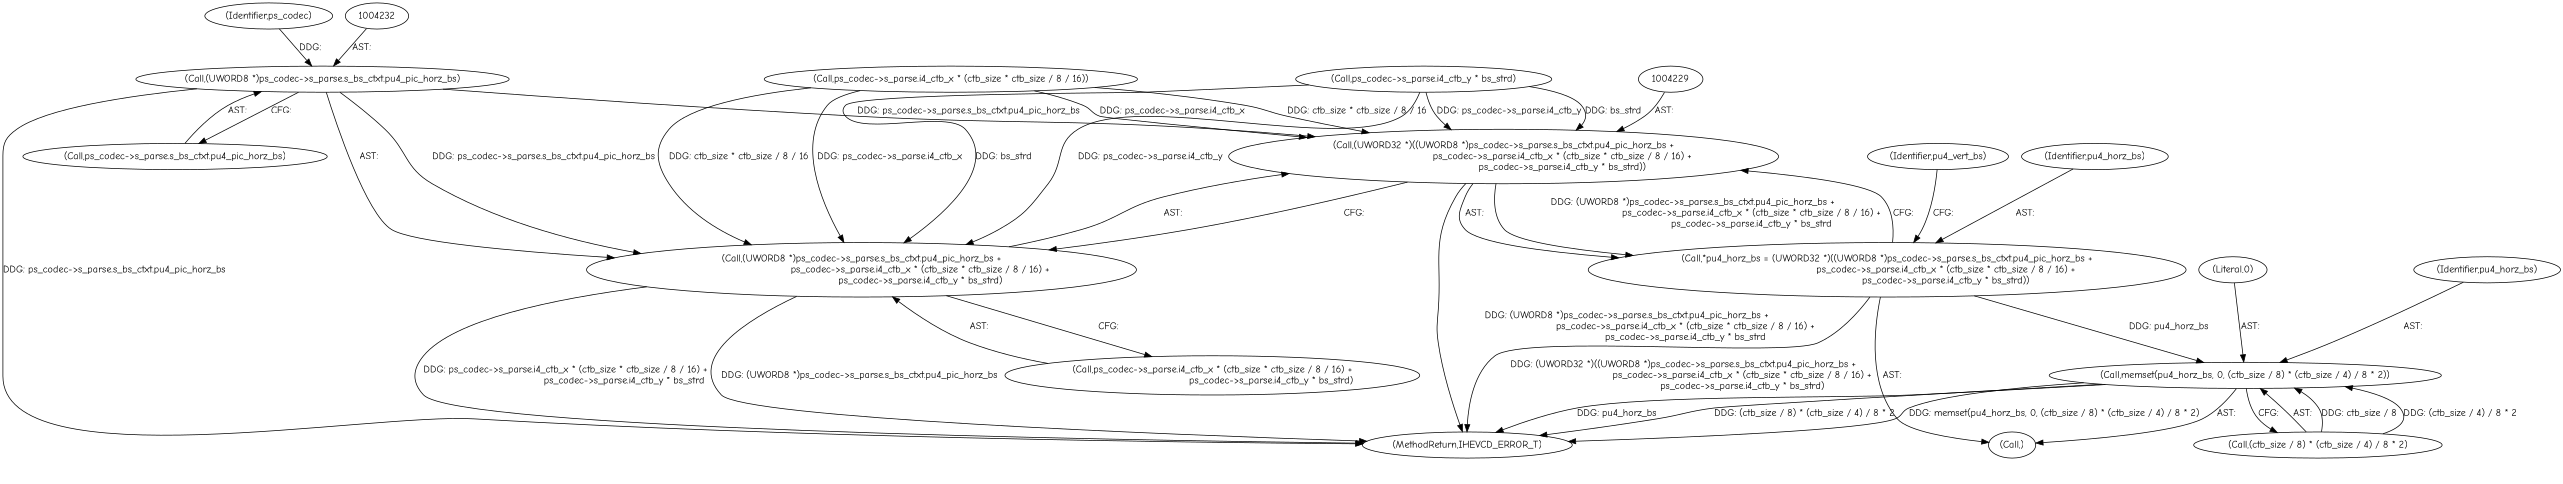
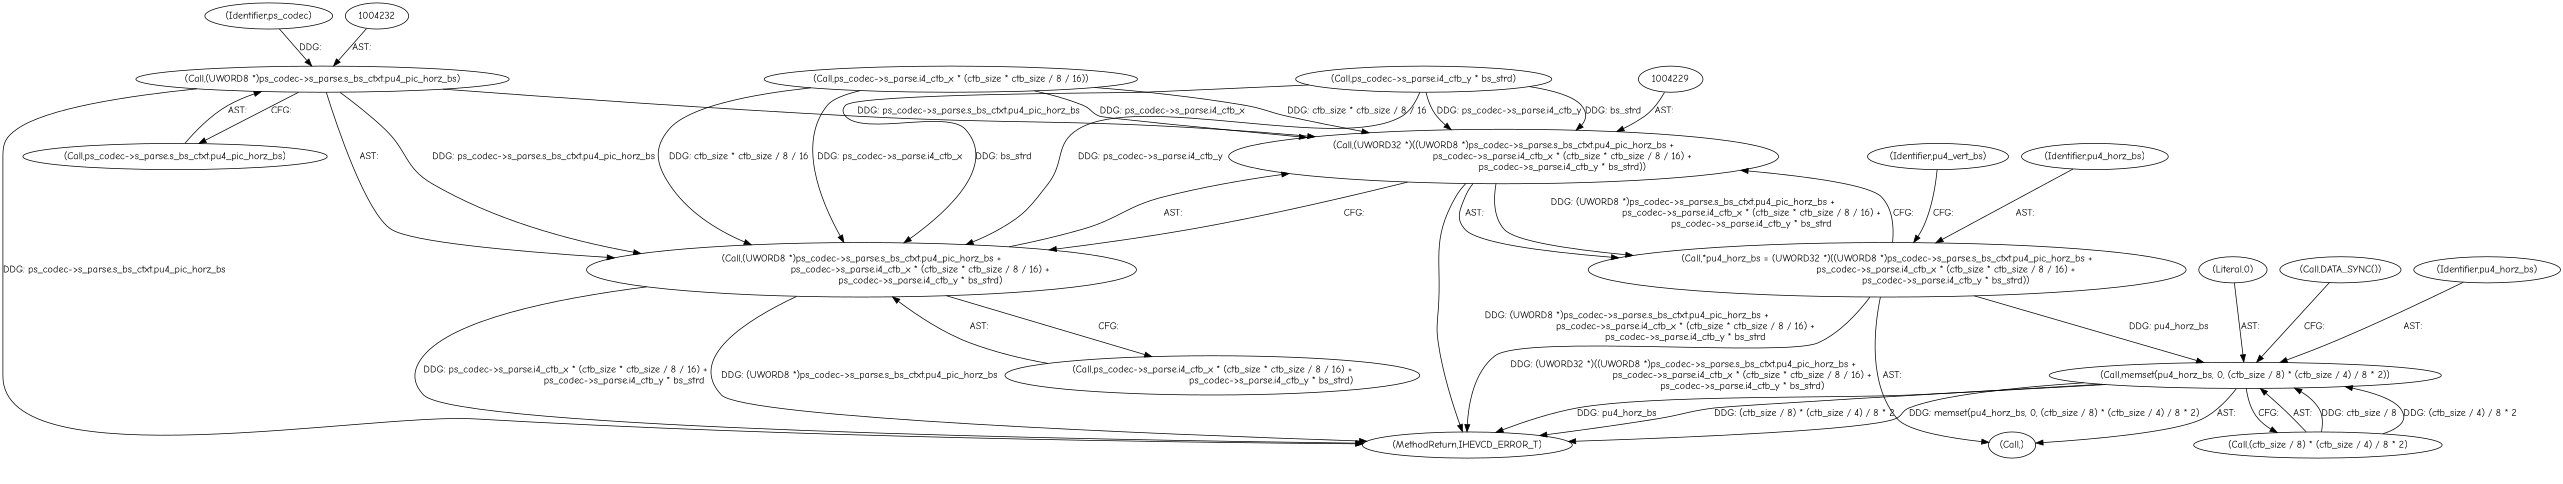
node "(Call,DATA_SYNC())": added
